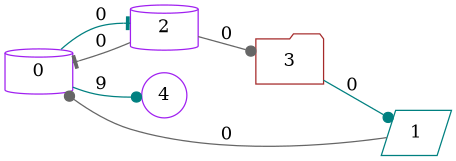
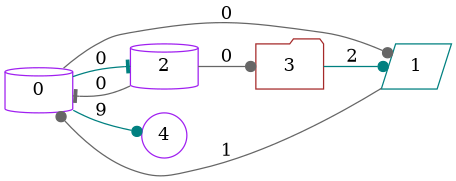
edge "0" -> "1": added, label "0"
edge "3" -> "1": label "0" -> "2"
edge "1" -> "0": label "0" -> "1"
